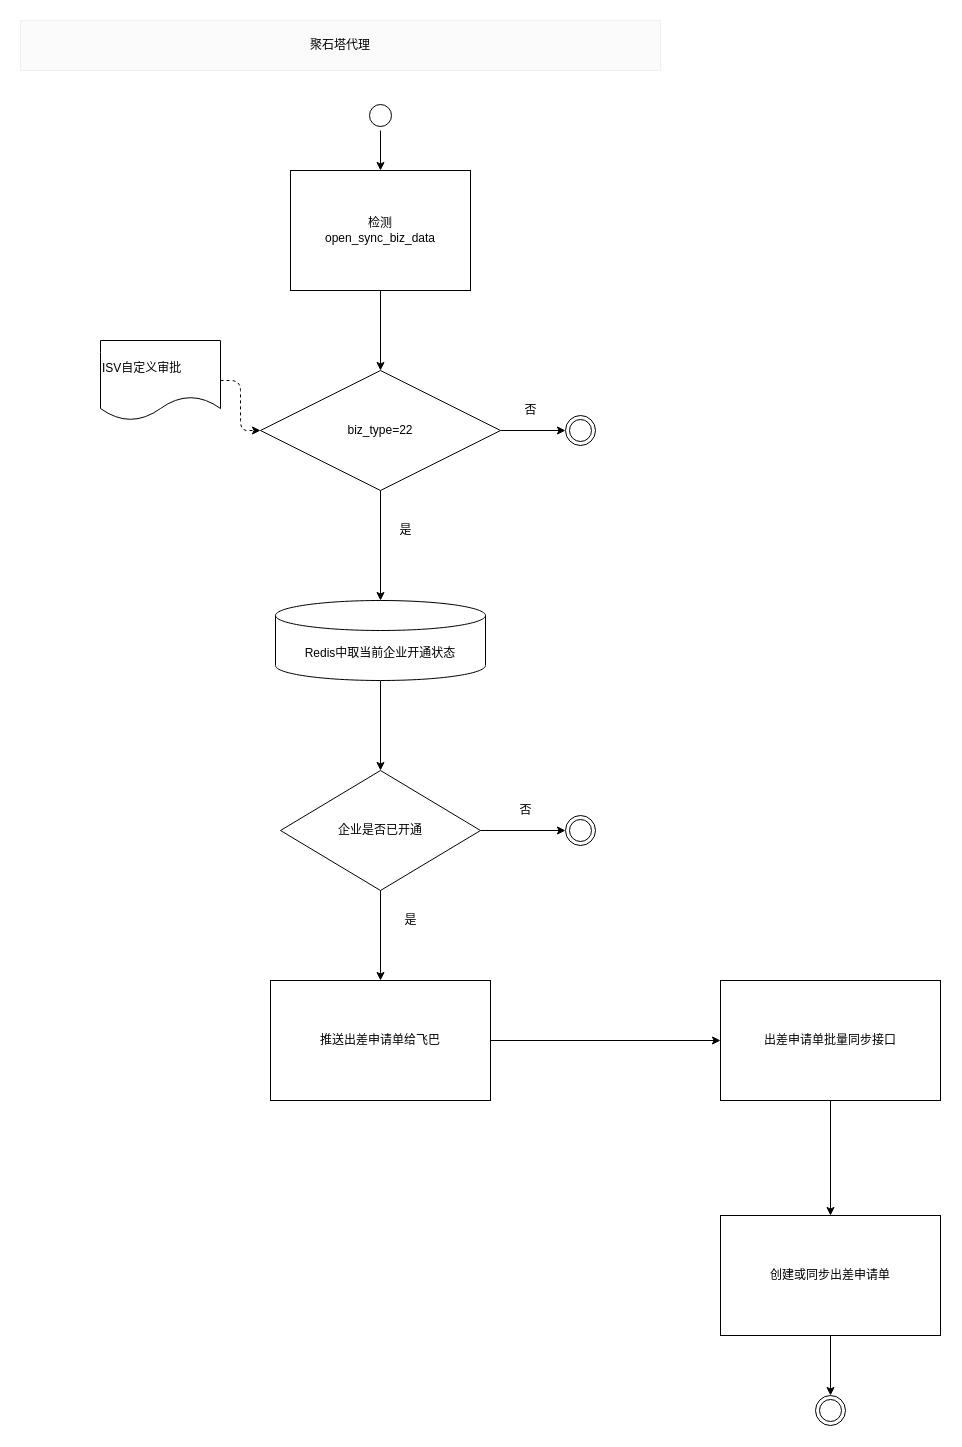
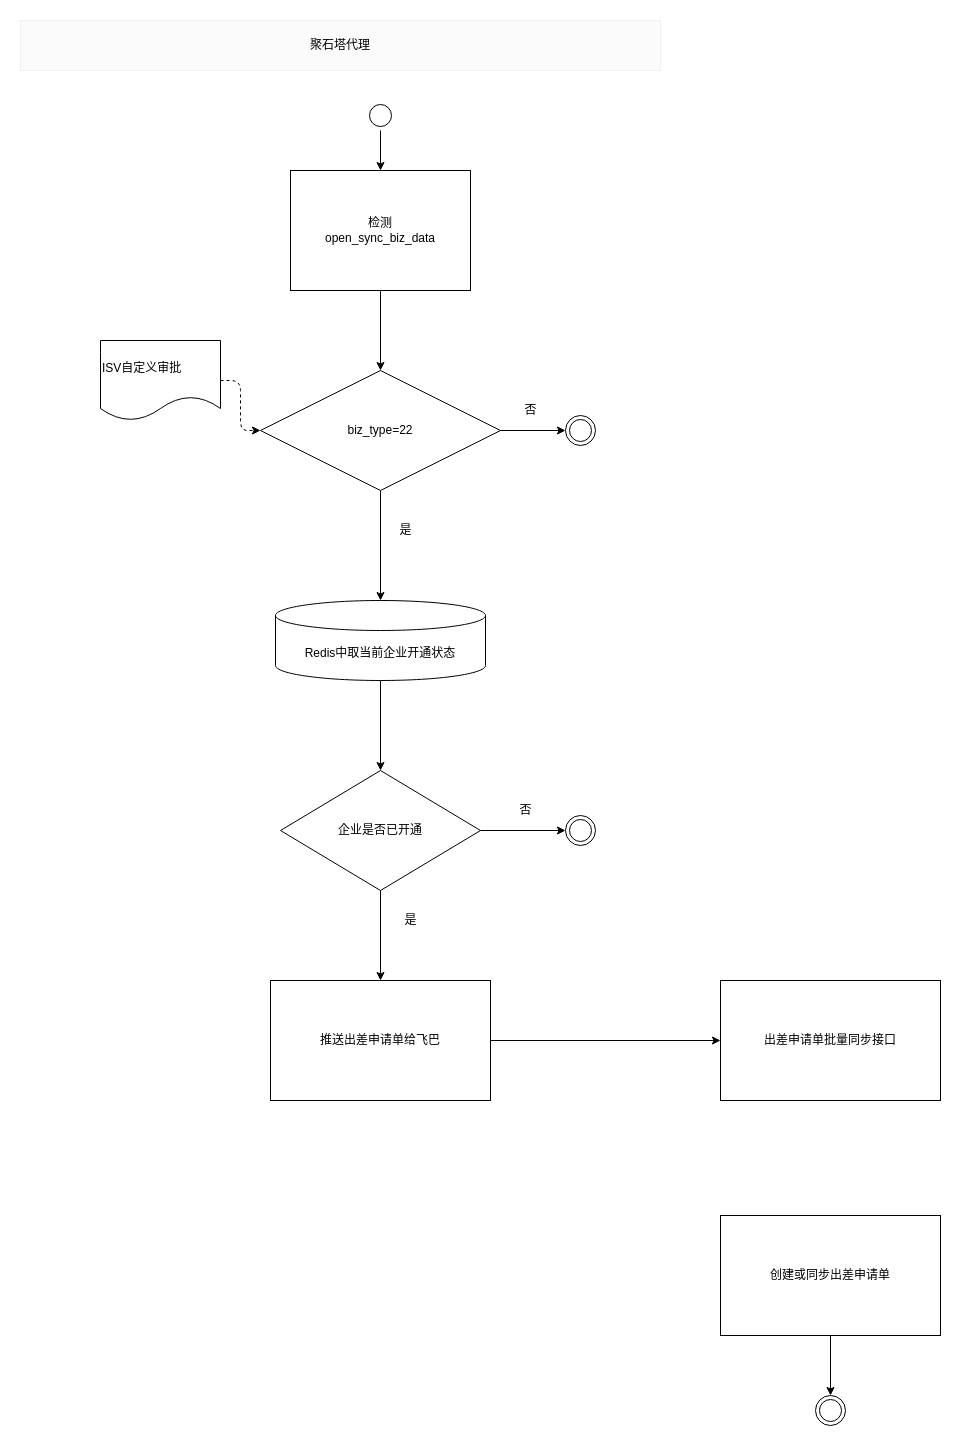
edge "出差申请单批量同步接口" -> "创建或同步出差申请单": removed
